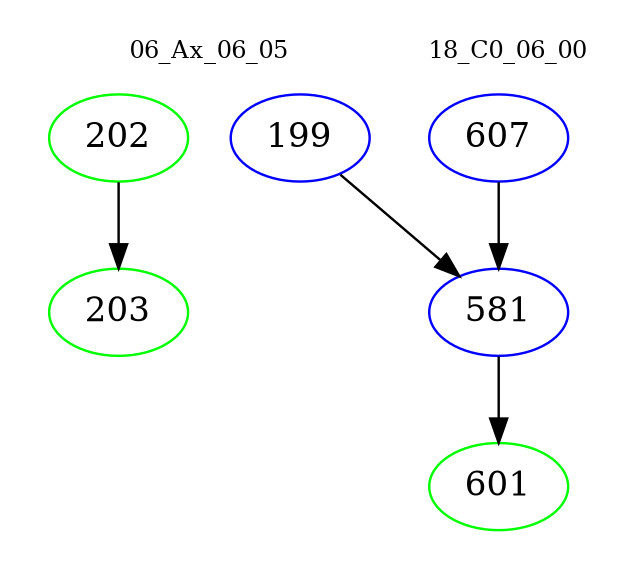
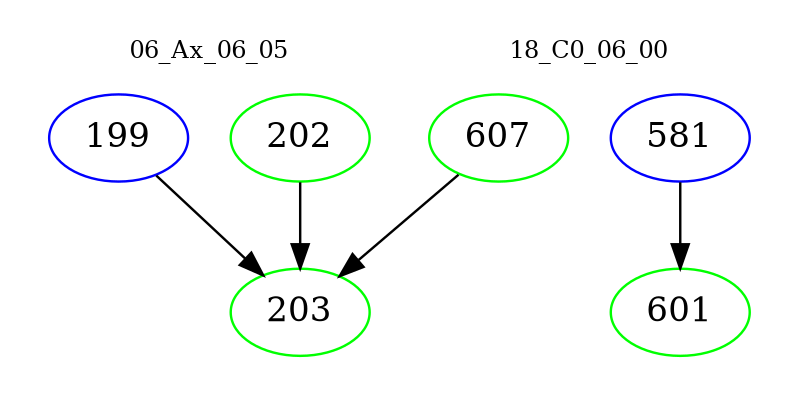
node "607": color blue -> green
edge "199" -> "581": now "199" -> "203"
edge "607" -> "581": now "607" -> "203"
